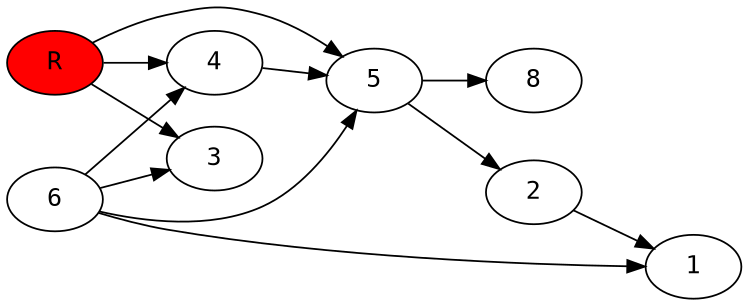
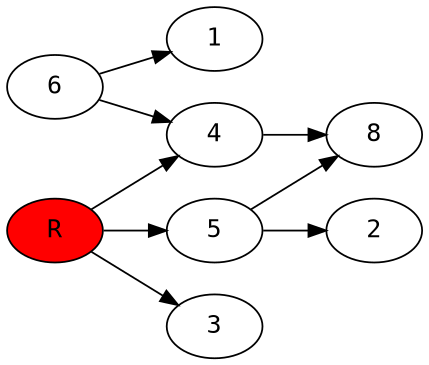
edge "4" -> "5": now "4" -> "8"
edge "6" -> "3": removed
edge "6" -> "5": removed
edge "2" -> "1": removed
